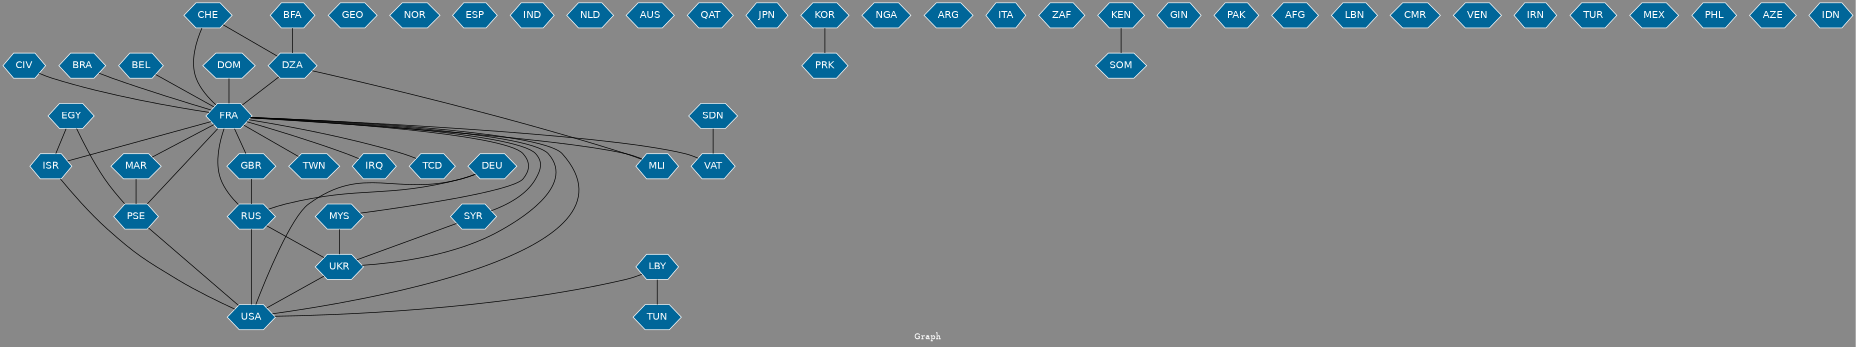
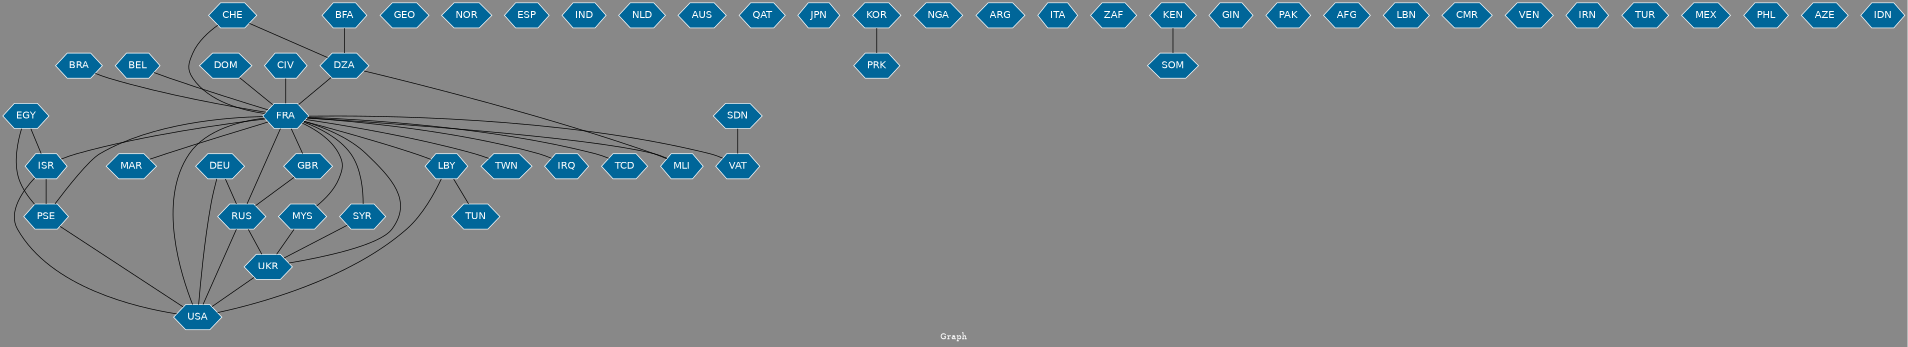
edge "FRA" -- "LBY": added
edge "MAR" -- "PSE": now "ISR" -- "PSE"
